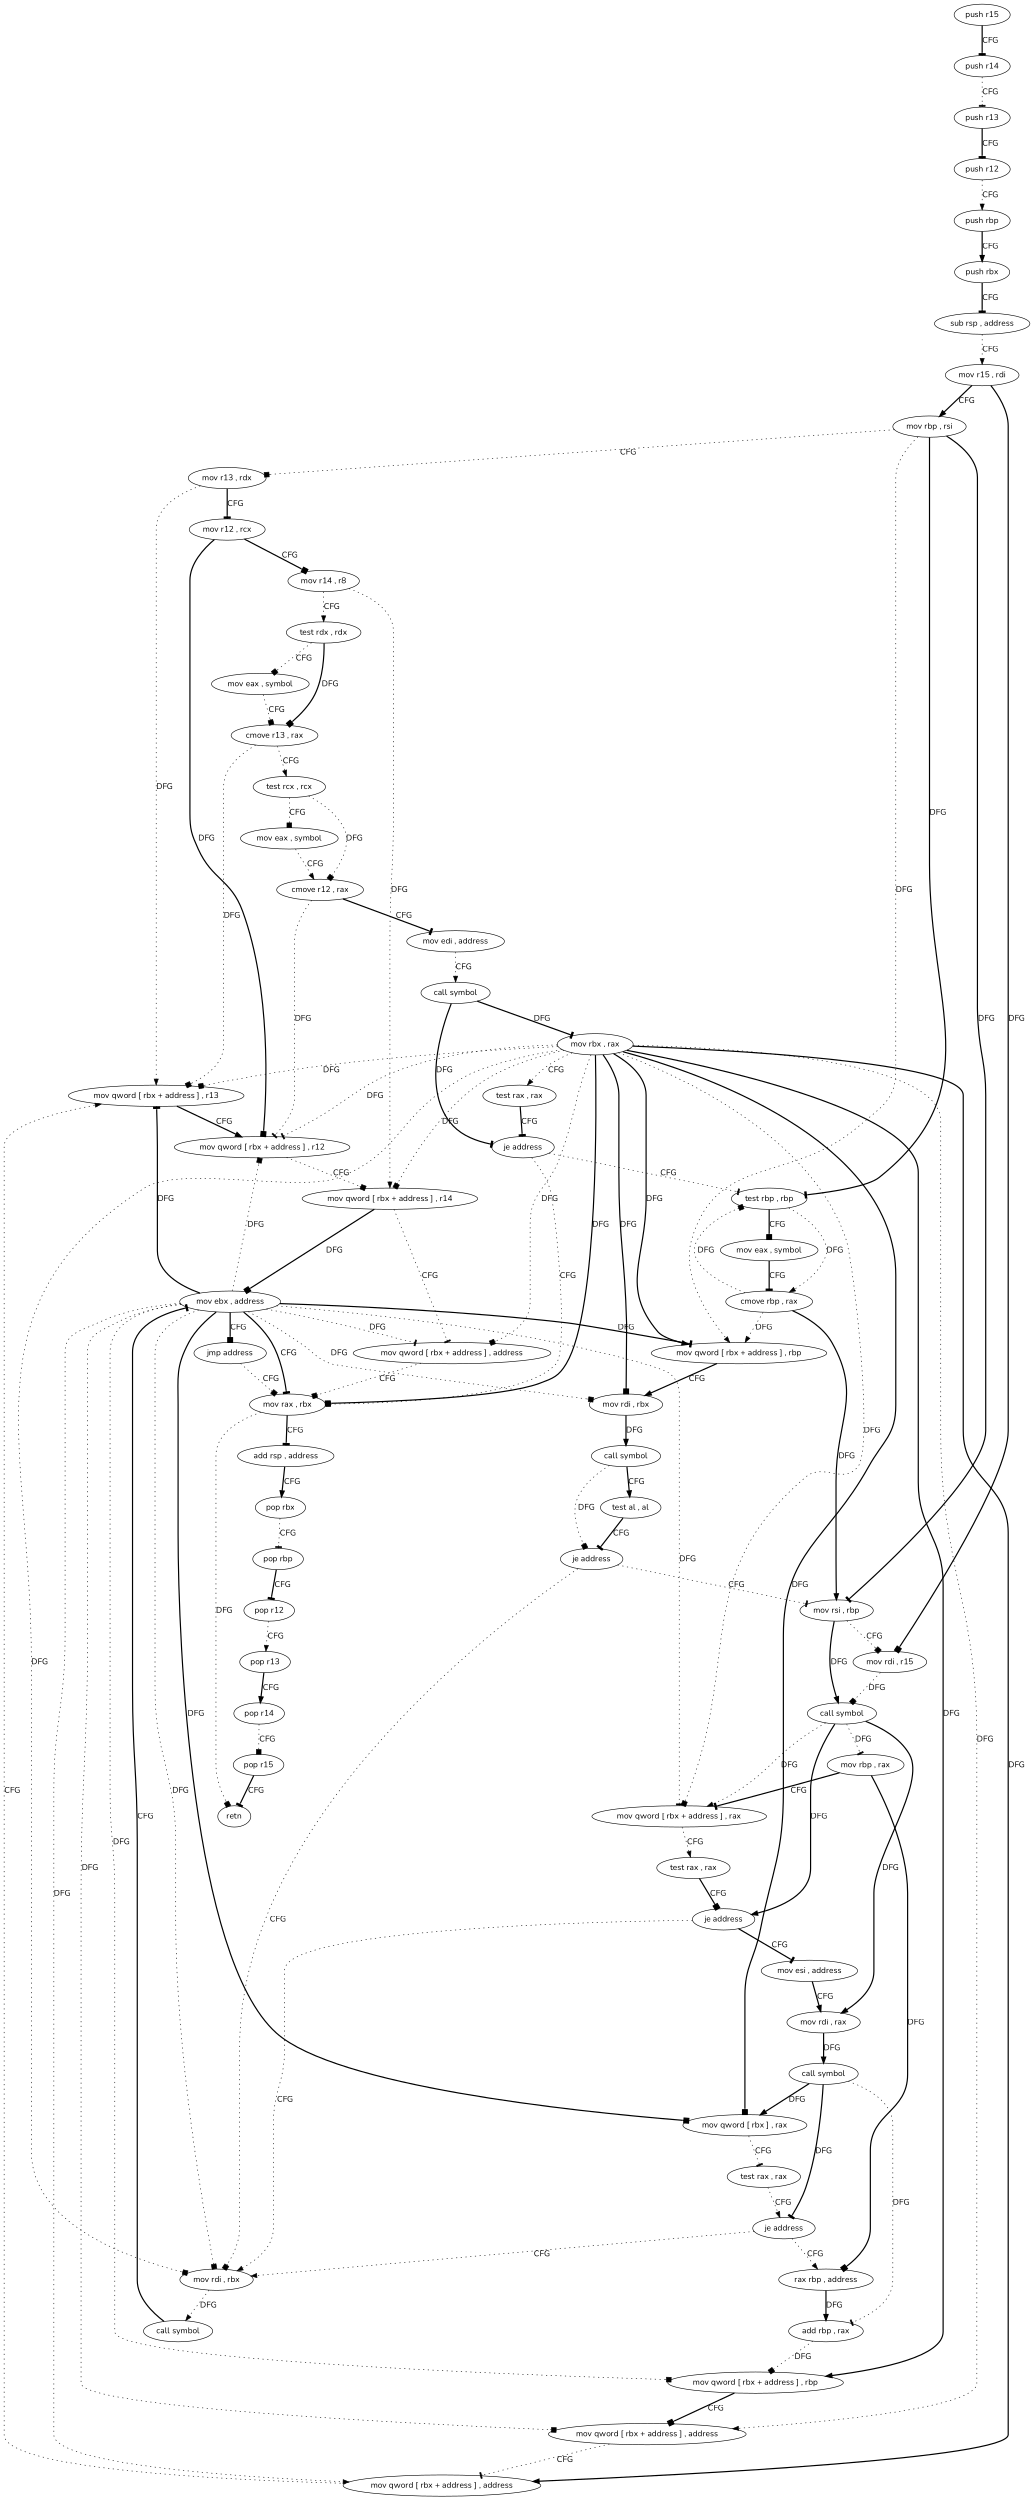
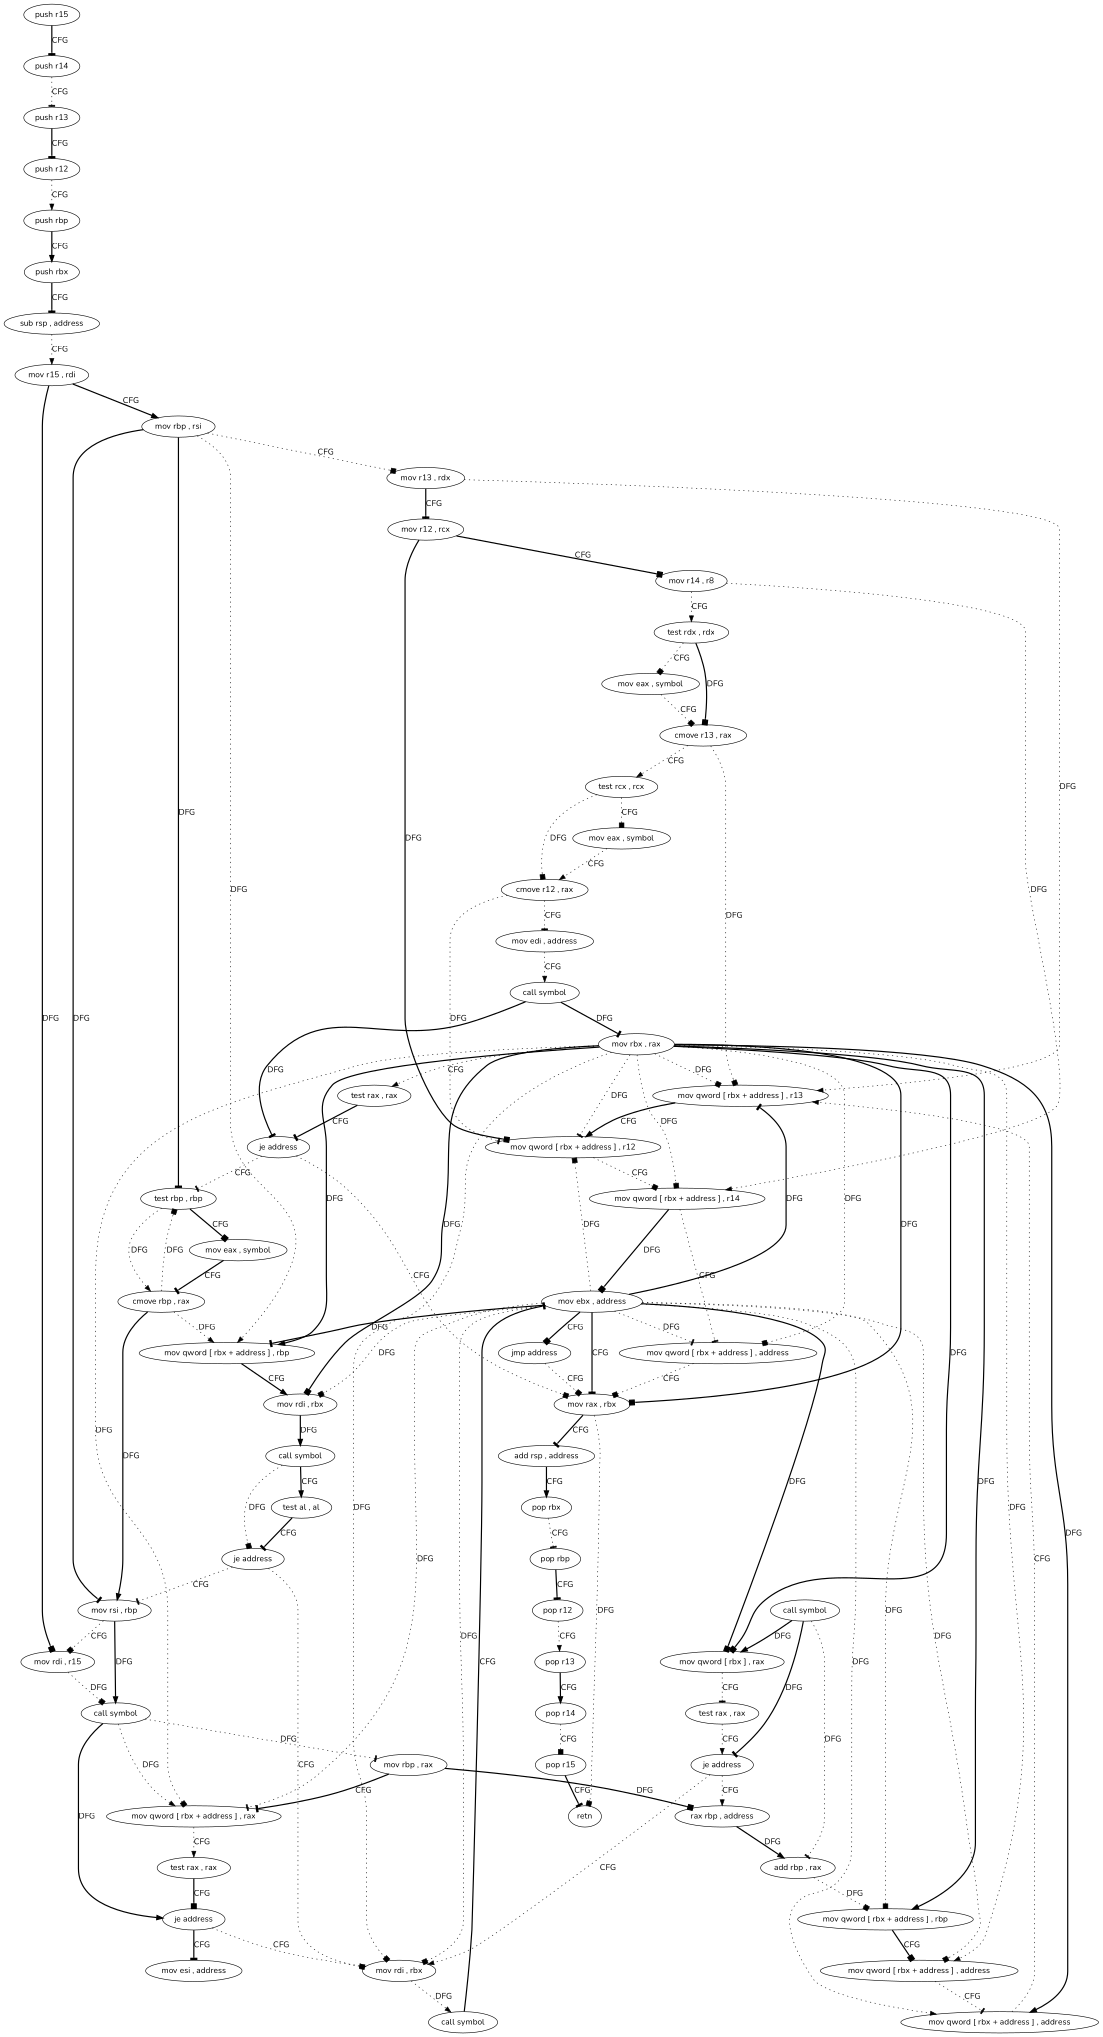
edge "cmove r12 , rax" -> "mov edi , address": style bold -> dotted
node "mov rdi , rax": removed
